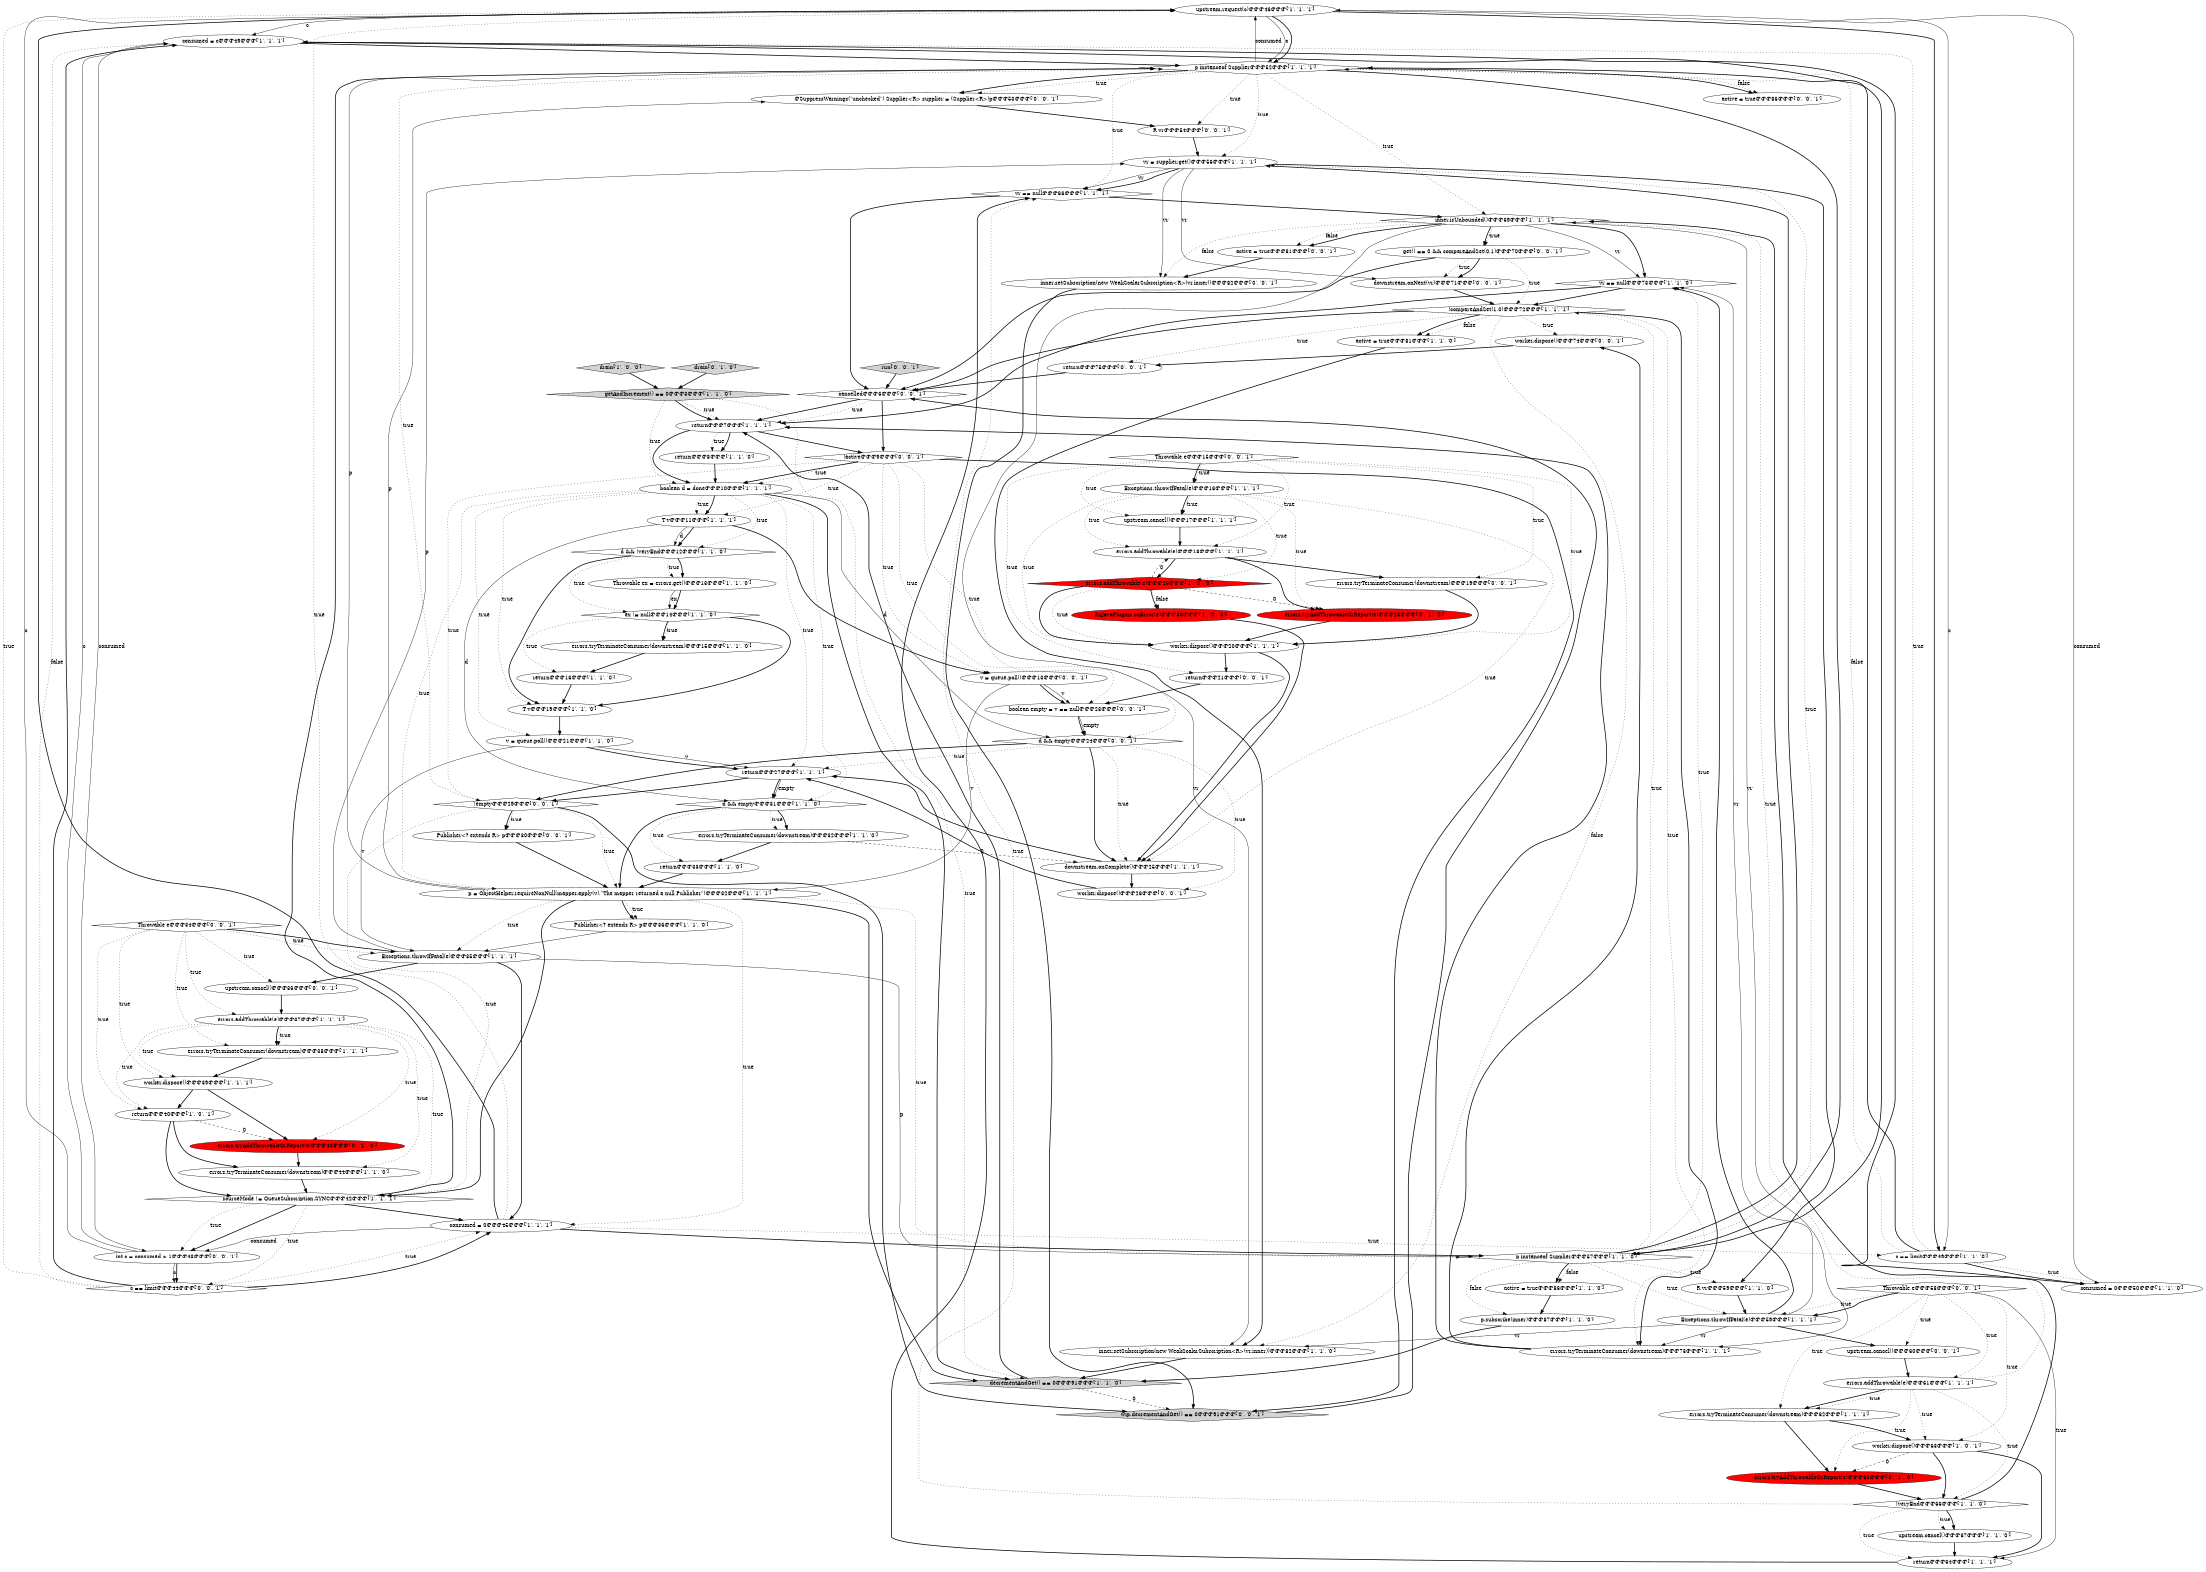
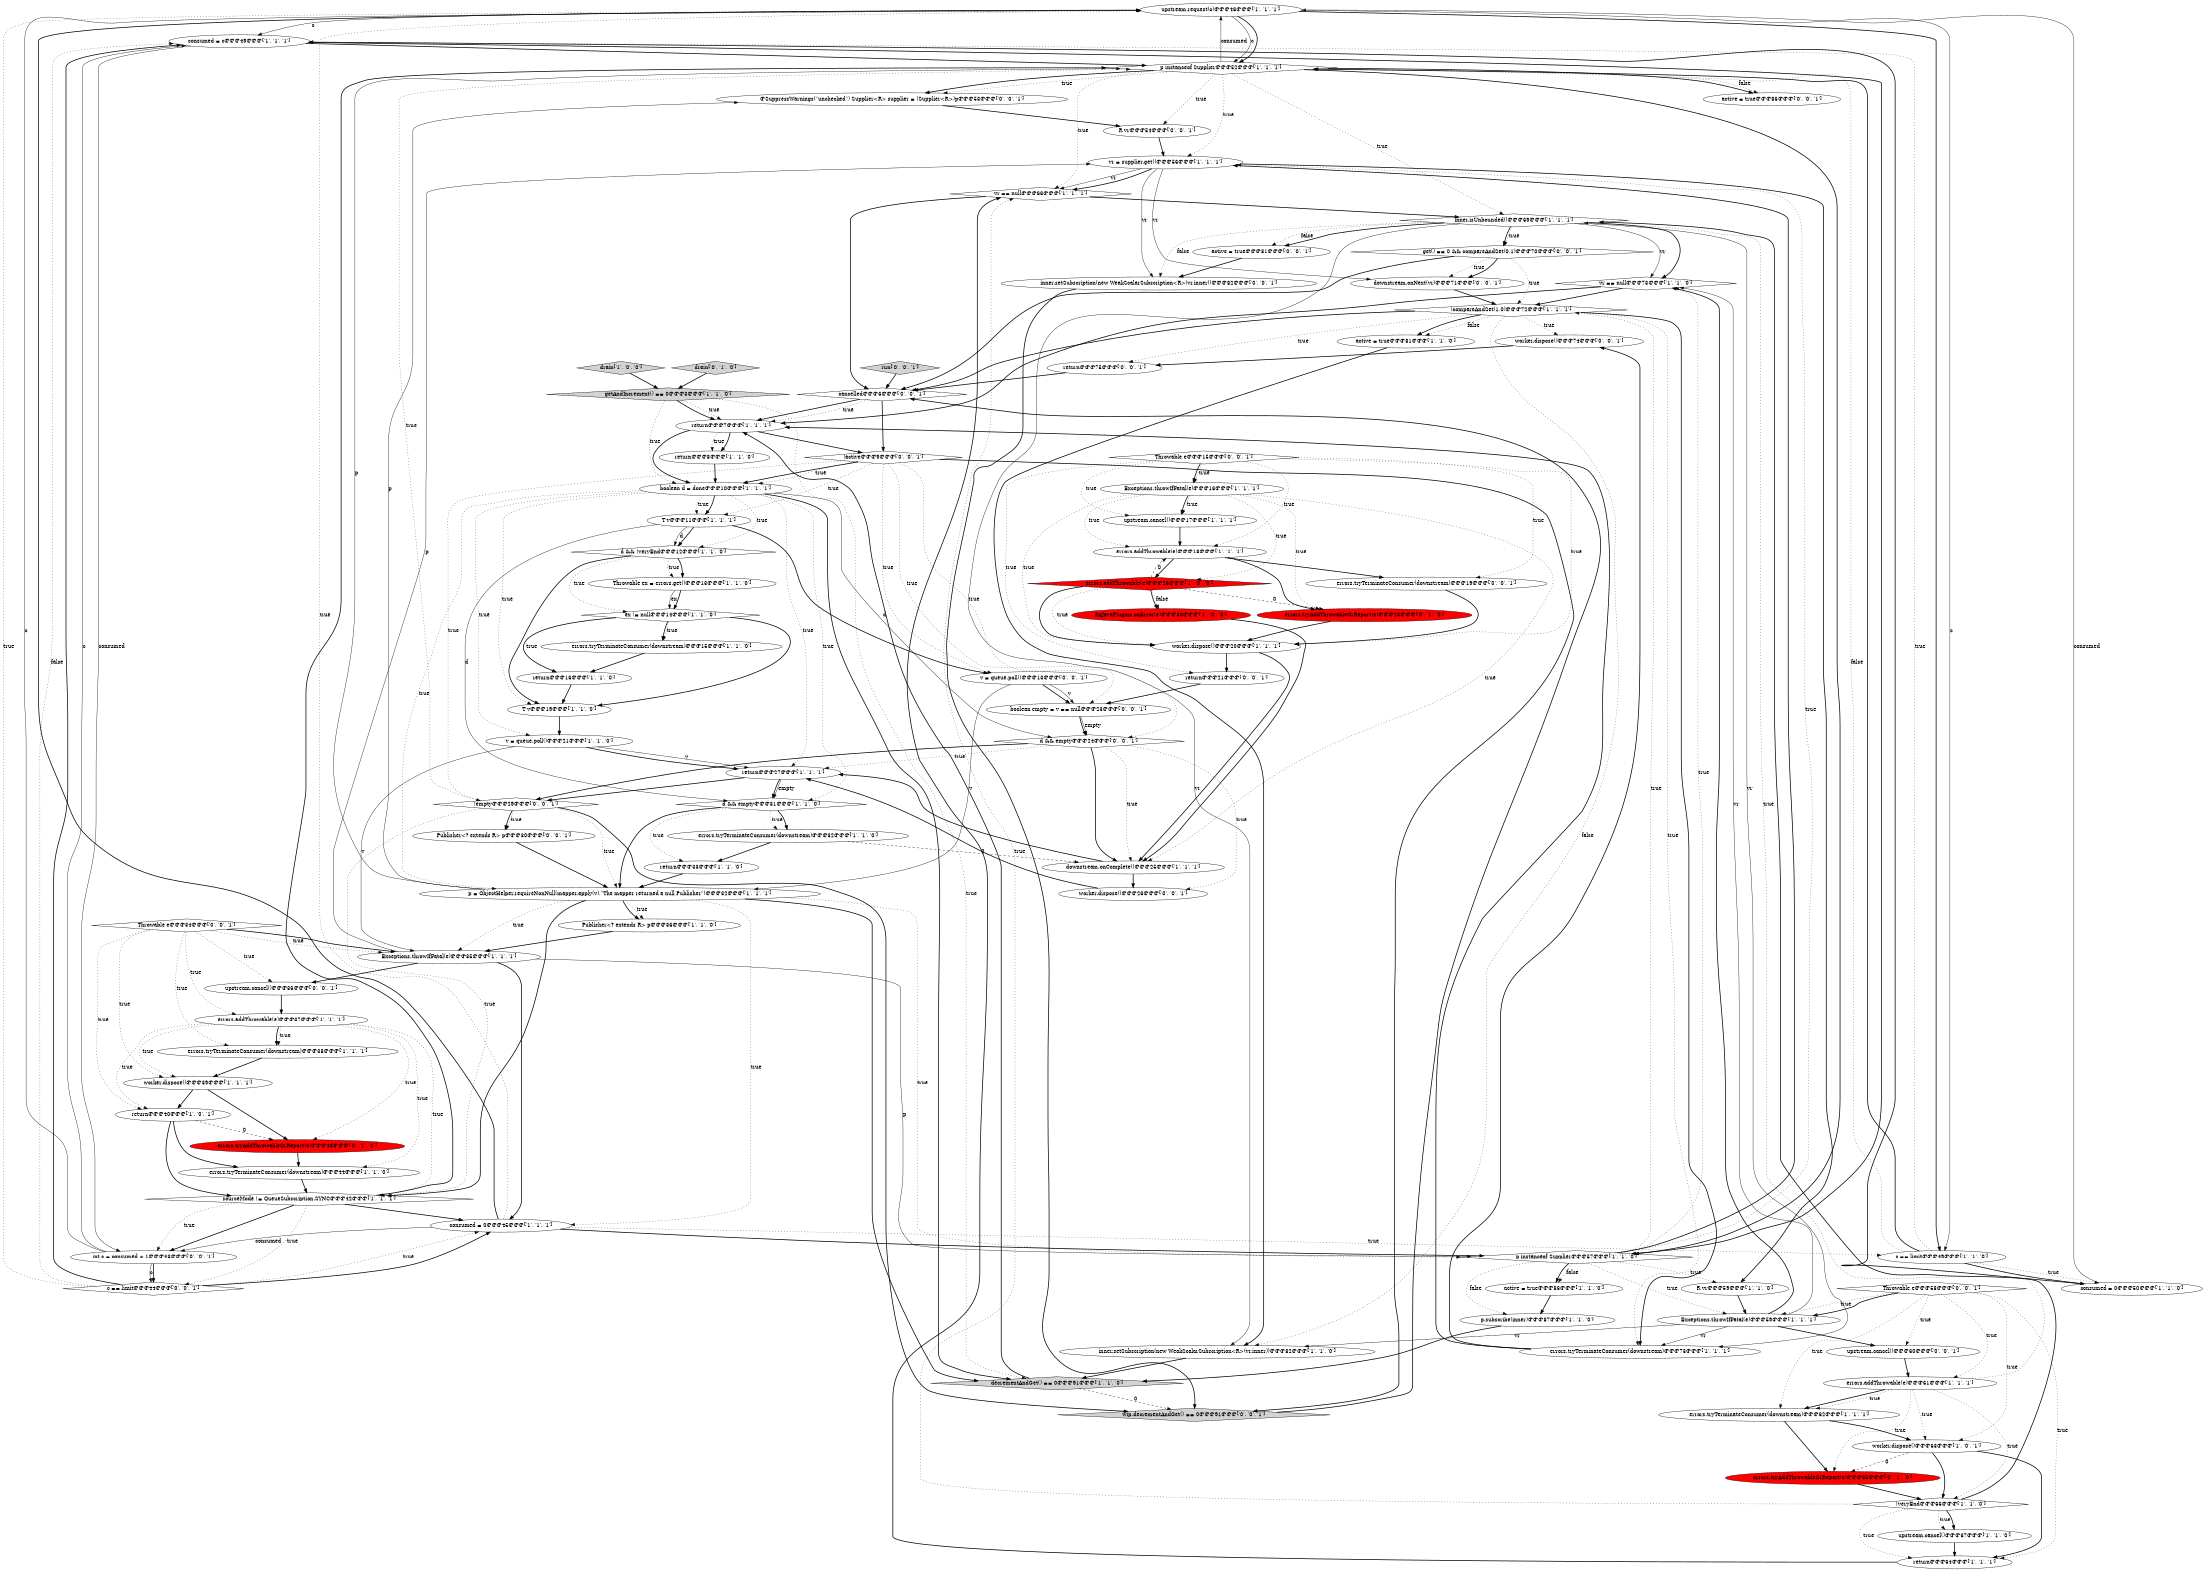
node "get() == 0 && compareAndSet(0,1)@@@70@@@['0', '0', '1']": shape ellipse -> diamond
edge "ex != null@@@14@@@['1', '1', '0']" -> "return@@@16@@@['1', '1', '0']": style dotted -> bold
edge "Publisher<? extends R> p@@@36@@@['1', '1', '0']" -> "Exceptions.throwIfFatal(e)@@@35@@@['1', '1', '1']": style solid -> bold
edge "Throwable e@@@58@@@['0', '0', '1']" -> "return@@@64@@@['1', '1', '1']": style solid -> dotted
